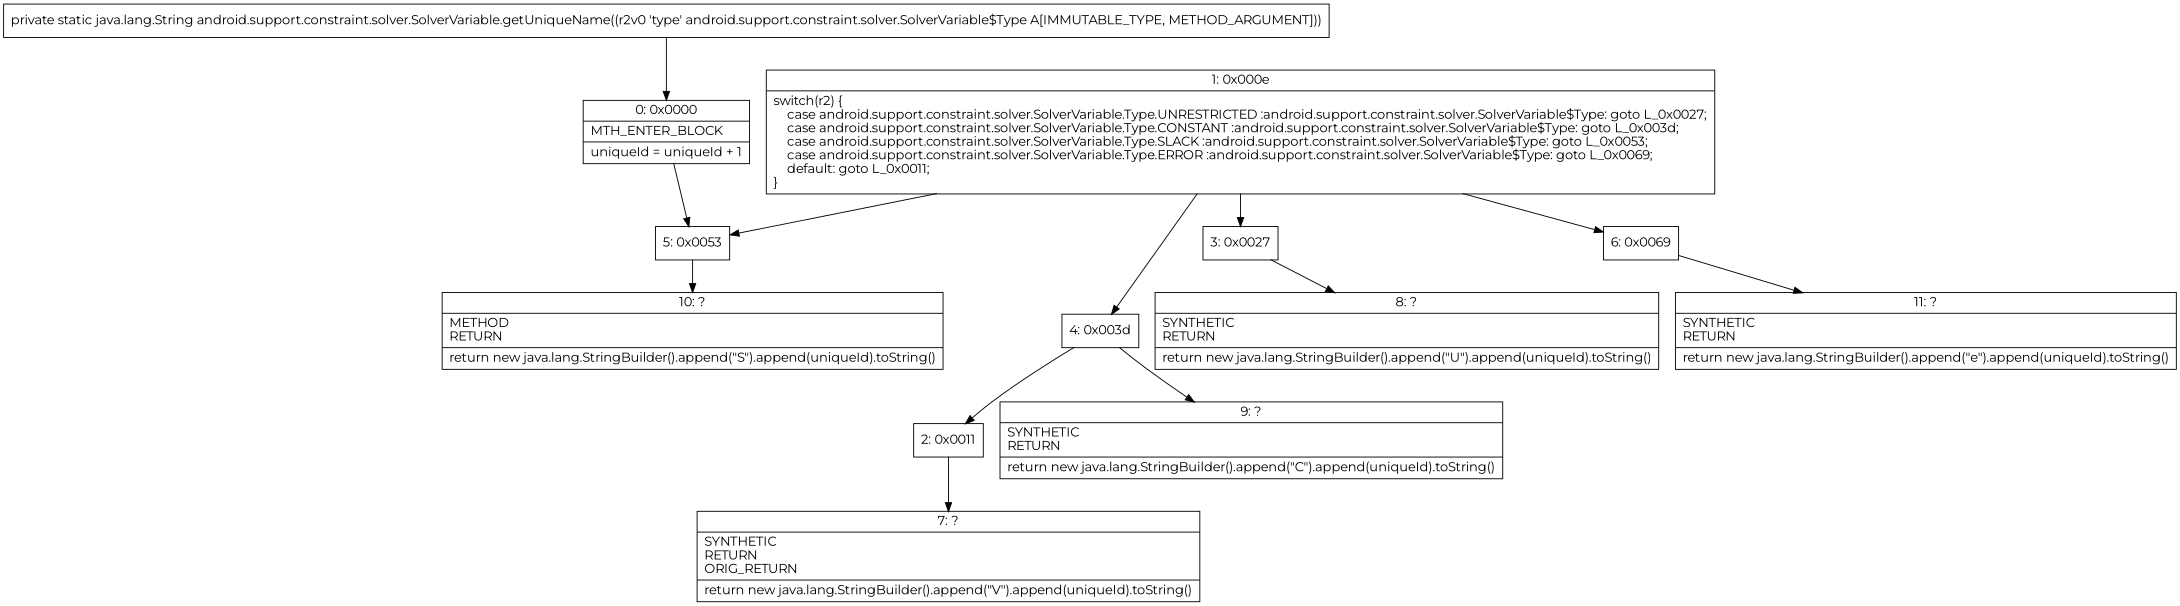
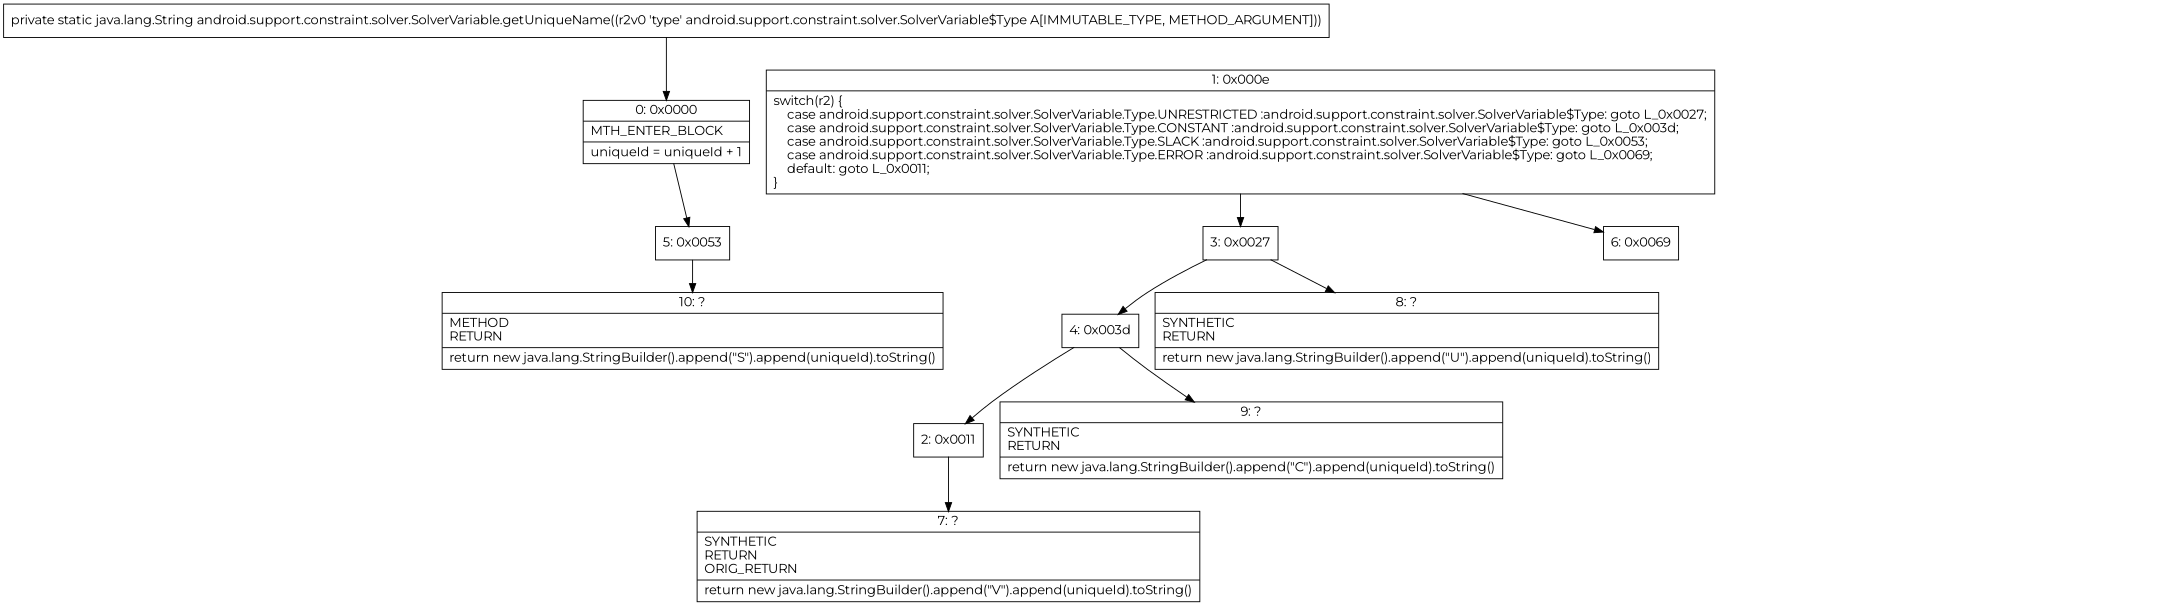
edge "1: 0x000e" -> "5: 0x0053": removed
edge "1: 0x000e" -> "4: 0x003d": now "3: 0x0027" -> "4: 0x003d"
node "11: ?": removed
